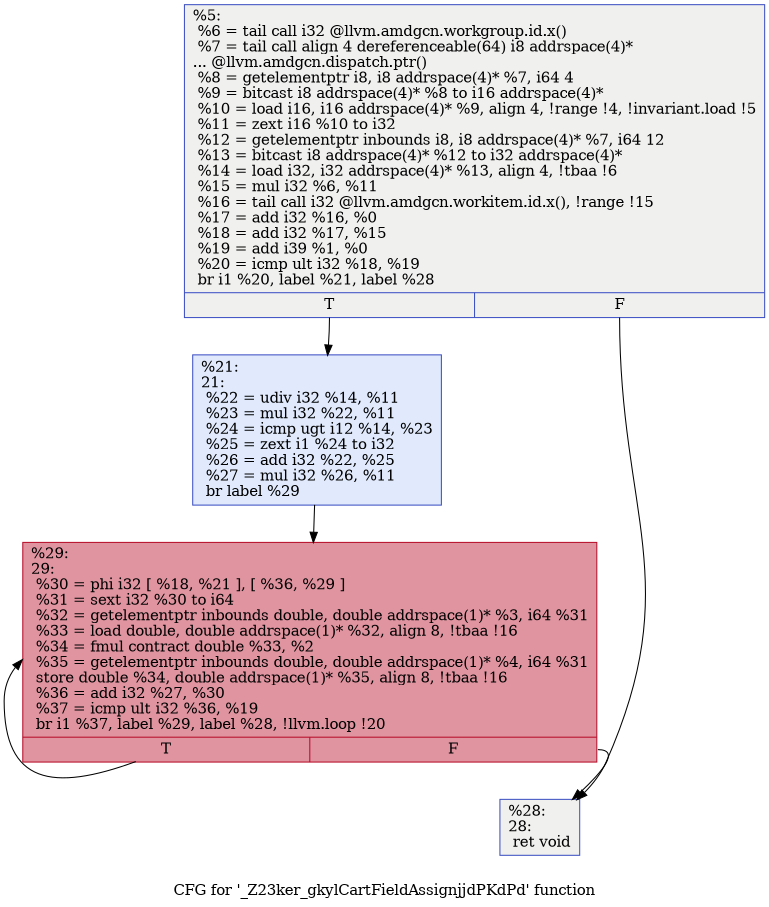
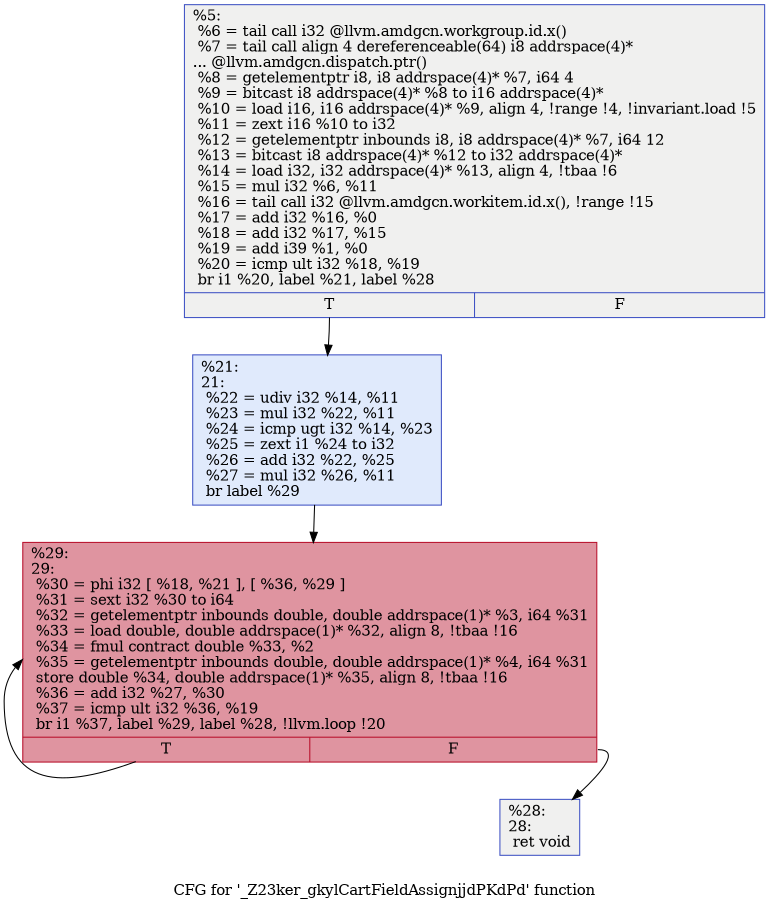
node "%21:": text "%24 = icmp ugt i12 %14, %23" -> "%24 = icmp ugt i32 %14, %23"
edge "%5:" -> "%28:": removed
